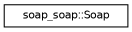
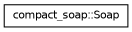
node "soap_soap::Soap": label "soap_soap::Soap" -> "compact_soap::Soap"
